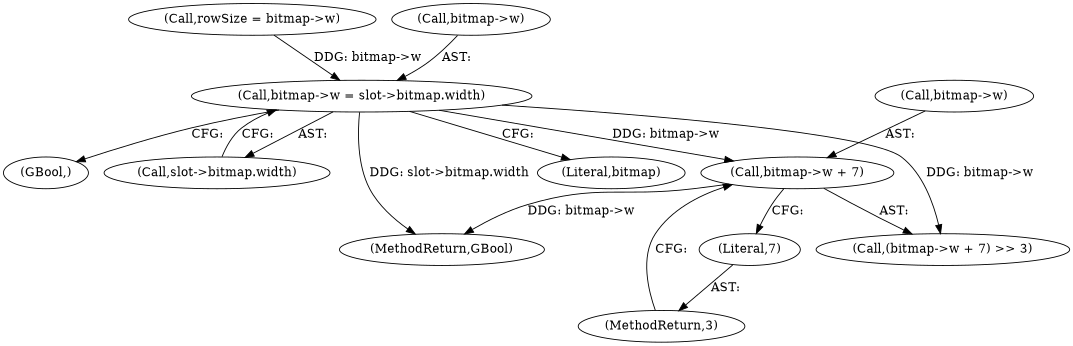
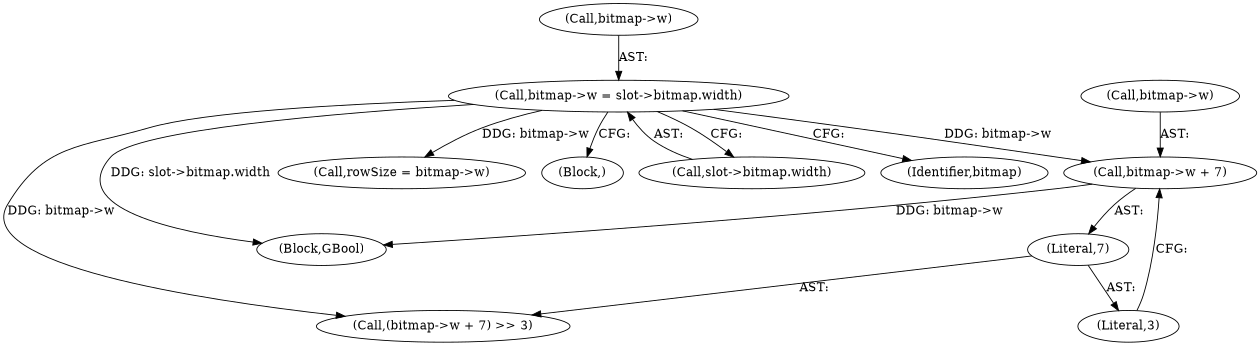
edge "(Call,rowSize = bitmap->w)" -> "(Call,bitmap->w = slot->bitmap.width)": reversed
edge "(Call,slot->bitmap.width)" -> "(Call,bitmap->w = slot->bitmap.width)": label "CFG: " -> "AST: "
edge "(Call,bitmap->w = slot->bitmap.width)" -> "(Call,slot->bitmap.width)": label "AST: " -> "CFG: "
node "(GBool,)": label "(GBool,)" -> "(Block,)"
node "(Literal,bitmap)": label "(Literal,bitmap)" -> "(Identifier,bitmap)"
edge "(Call,bitmap->w + 7)" -> "(Call,(bitmap->w + 7) >> 3)": now "(Literal,7)" -> "(Call,(bitmap->w + 7) >> 3)"
edge "(Call,bitmap->w + 7)" -> "(Literal,7)": label "CFG: " -> "AST: "
node "(MethodReturn,GBool)": label "(MethodReturn,GBool)" -> "(Block,GBool)"
node "(MethodReturn,3)": label "(MethodReturn,3)" -> "(Literal,3)"
